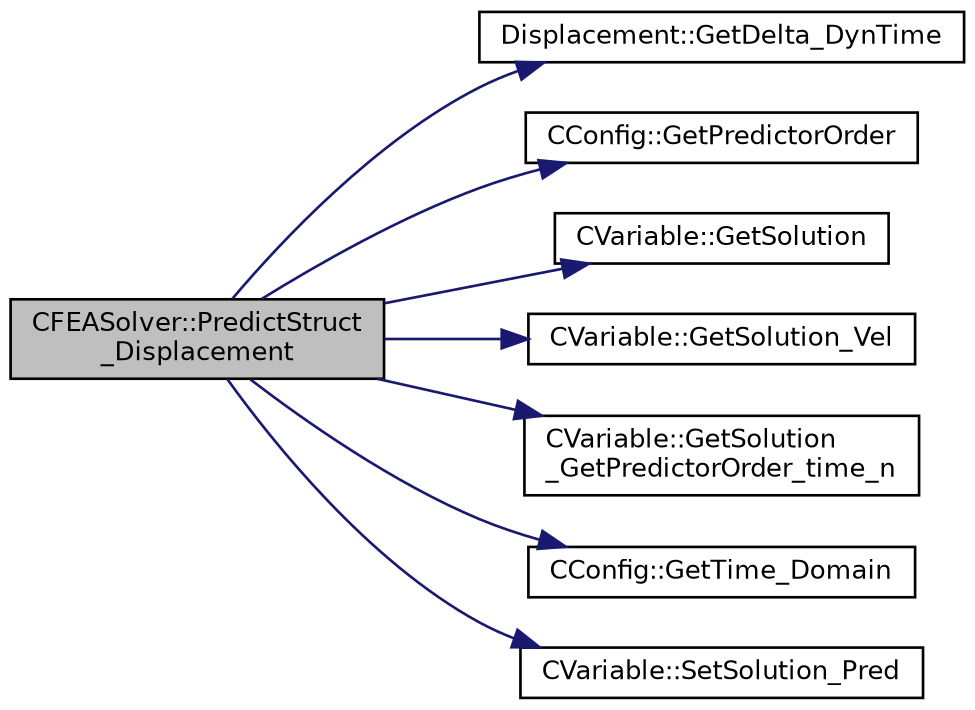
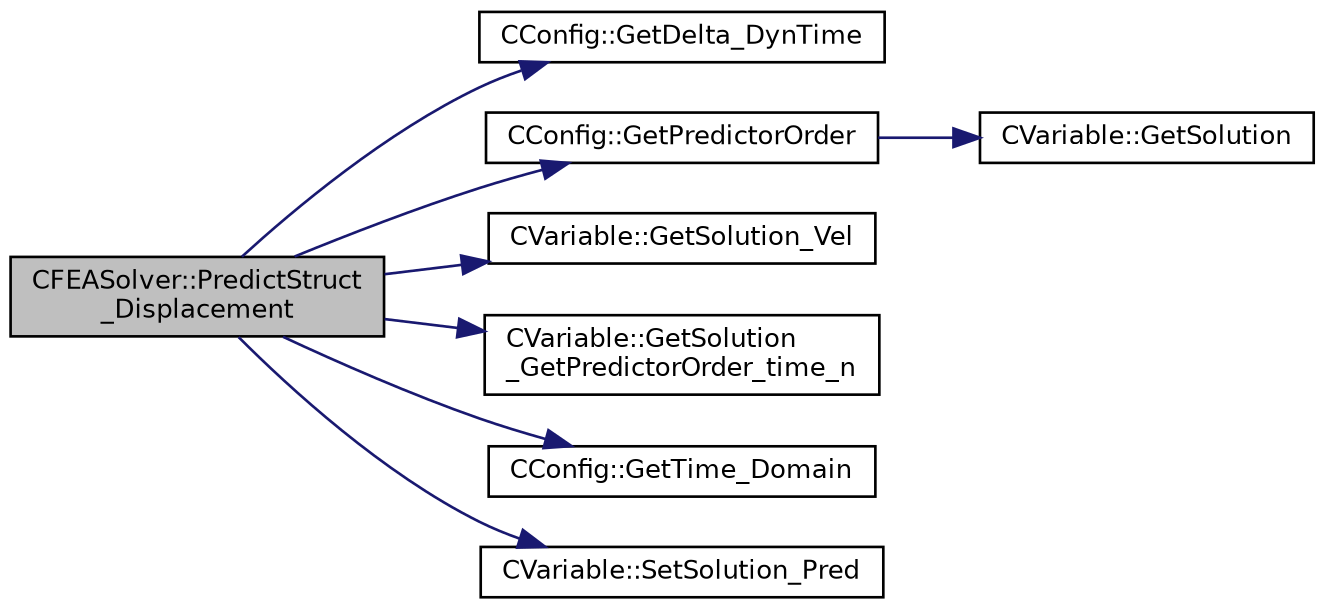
node "Displacement::GetDelta_DynTime": label "Displacement::GetDelta_DynTime" -> "CConfig::GetDelta_DynTime"
edge "CFEASolver::PredictStruct _Displacement" -> "CVariable::GetSolution": now "CConfig::GetPredictorOrder" -> "CVariable::GetSolution"
